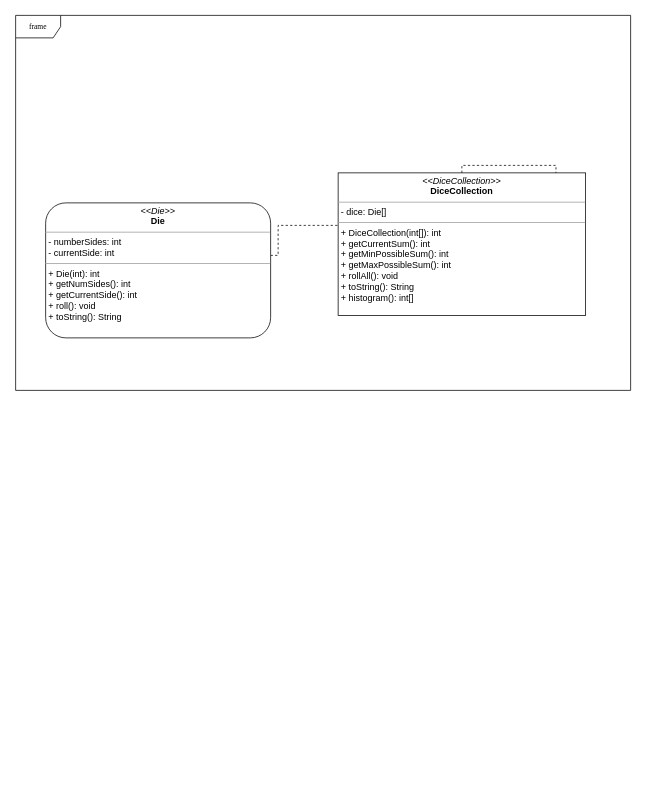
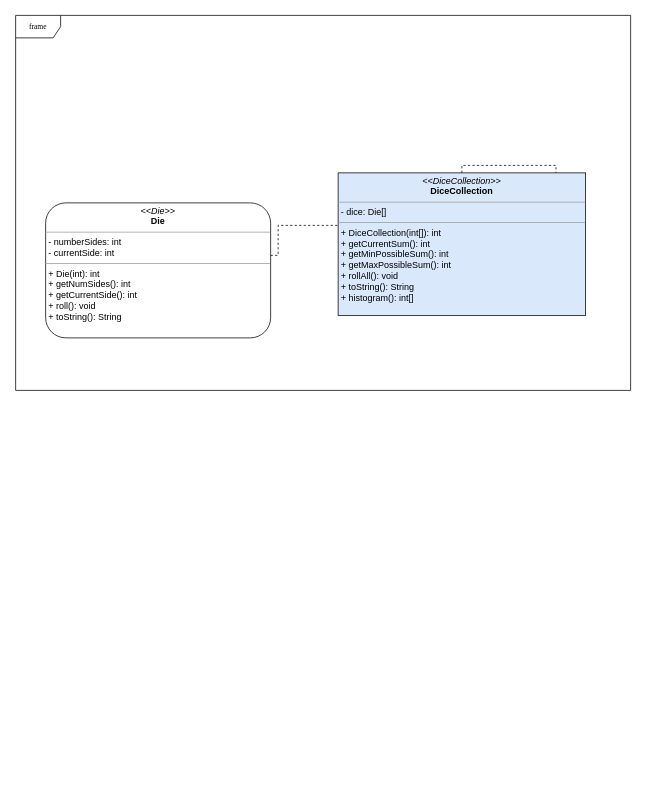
node "<<DiceCollection>> DiceCollection - dice: Die[] + DiceCollection(int[]): int + getCurrentSum(): int + getMinPossibleSum(): int + getMaxPossibleSum(): int + rollAll(): void + toString(): String + histogram(): int[]": fillcolor #ffffff -> #dae8fc
